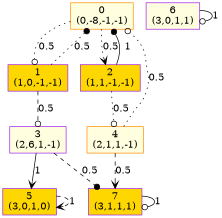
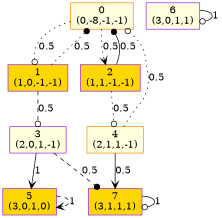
edge "2 (1,1,-1,-1)" -> "0 (0,-8,-1,-1)": label "1" -> "0.5"
node "3 (2,6,1,-1)": label "3 (2,6,1,-1)" -> "3 (2,0,1,-1)"
edge "4 (2,1,1,-1)" -> "7 (3,1,1,1)": style dashed -> solid
